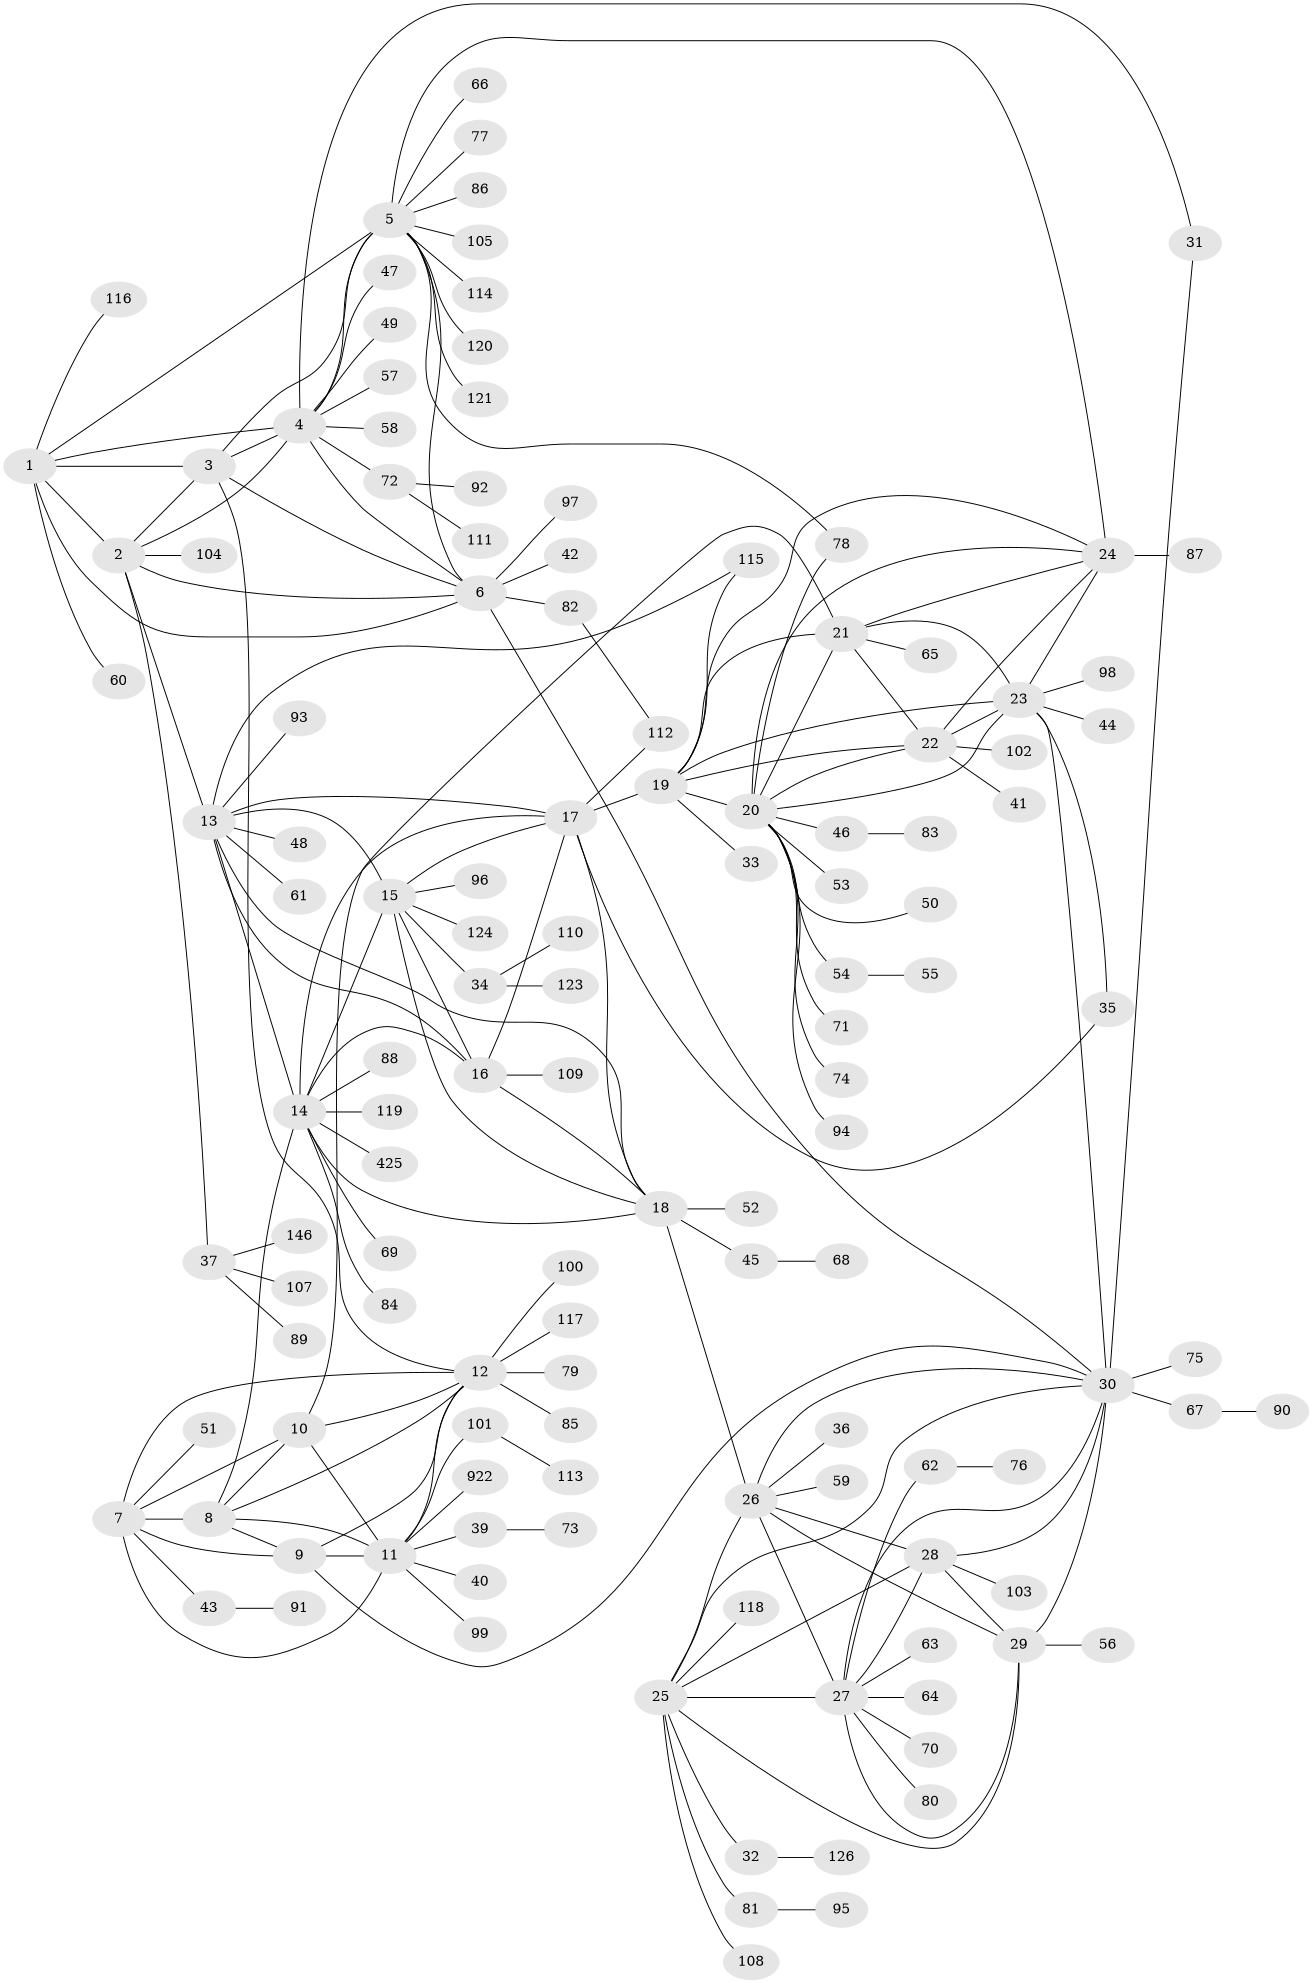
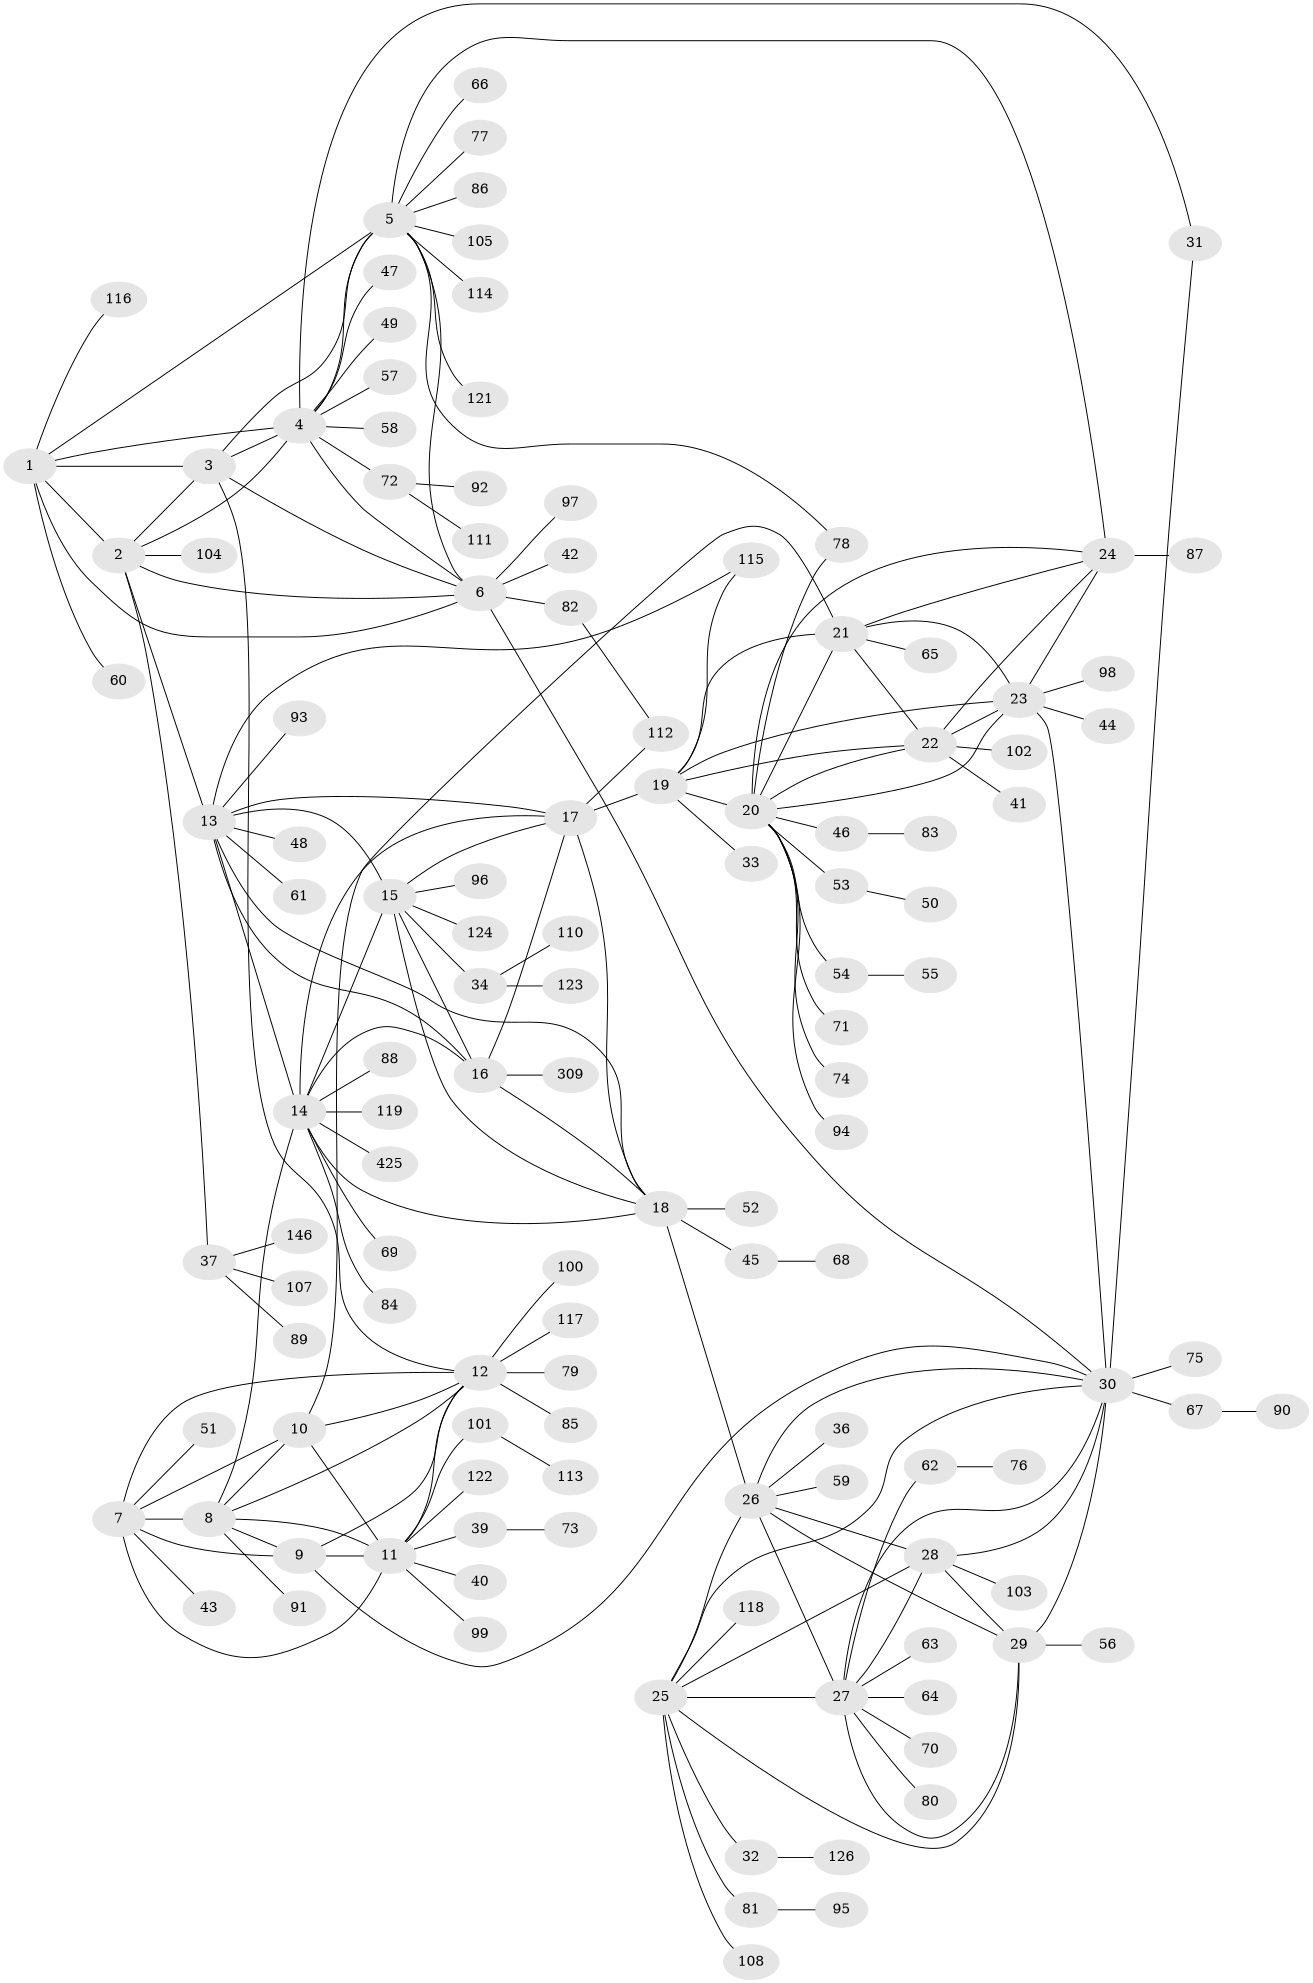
node "120": removed
edge "24" -- "19": removed
edge "20" -- "50": now "53" -- "50"
node "35": removed
node "109": label "109" -> "309"
node "922": label "922" -> "122"
edge "43" -- "91": now "8" -- "91"
